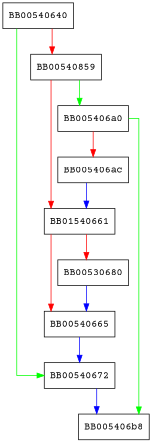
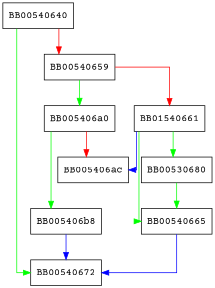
node "BB00540859": label "BB00540859" -> "BB00540659"
edge "BB005406ac" -> "BB01540661": reversed
edge "BB01540661" -> "BB00530680": color red -> green
edge "BB01540661" -> "BB00540665": color red -> green
edge "BB00530680" -> "BB00540665": color blue -> green
edge "BB00540672" -> "BB005406b8": reversed
